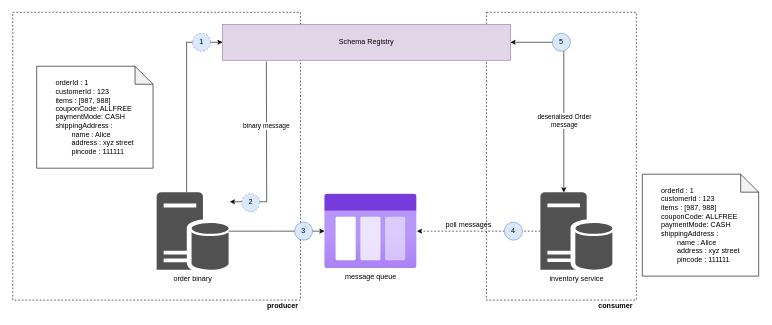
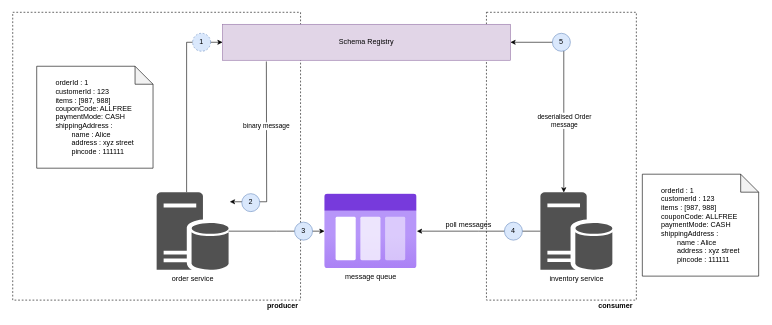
node "2": style dashed -> solid
edge "inventory service" -> "message queue": style dashed -> solid
node "order binary": label "order binary" -> "order service"
